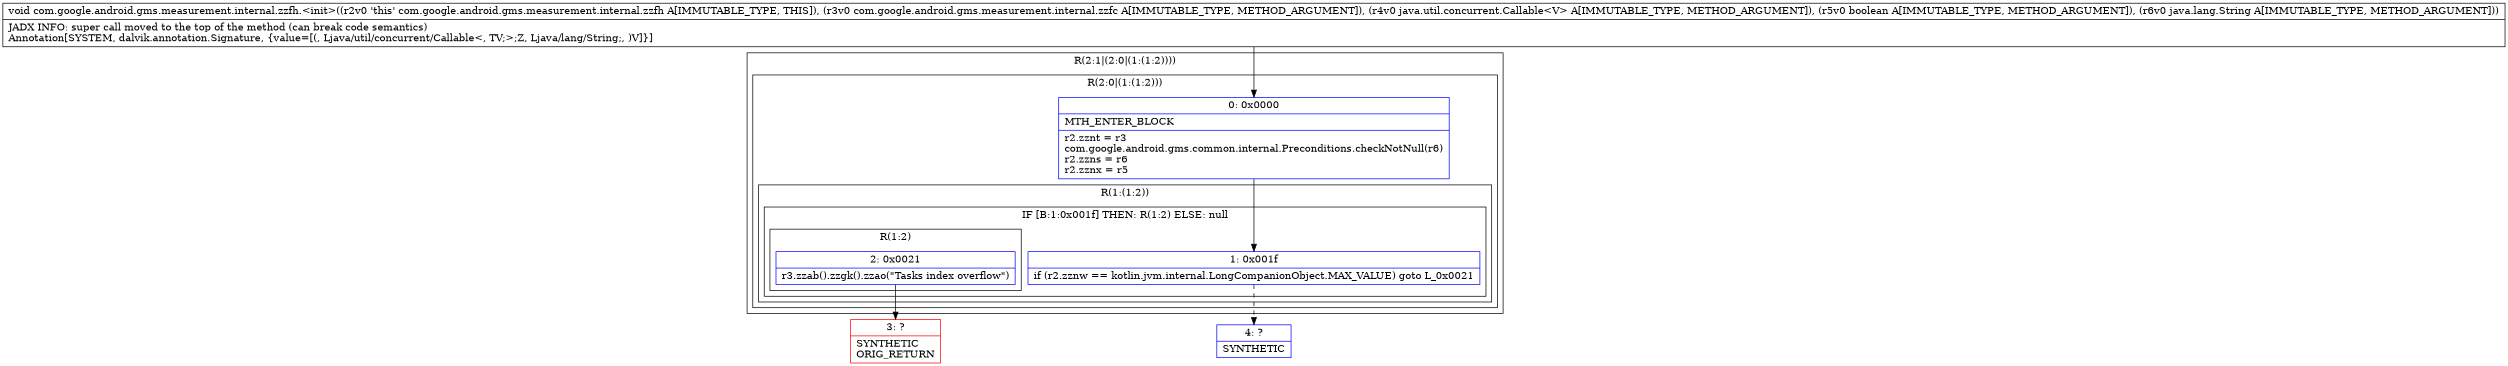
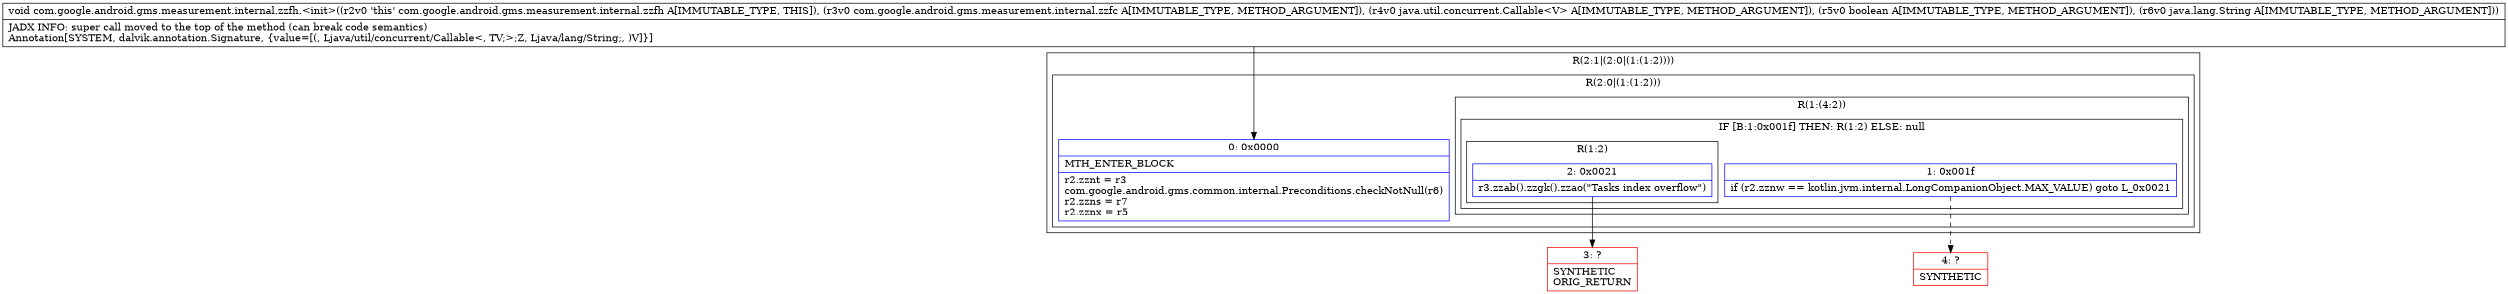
node "0: 0x0000": text "r2.zzns = r6" -> "r2.zzns = r7"
cluster "R(1:(1:2))": label "R(1:(1:2))" -> "R(1:(4:2))"
edge "0: 0x0000" -> "1: 0x001f": removed
node "4: ?": color blue -> red
